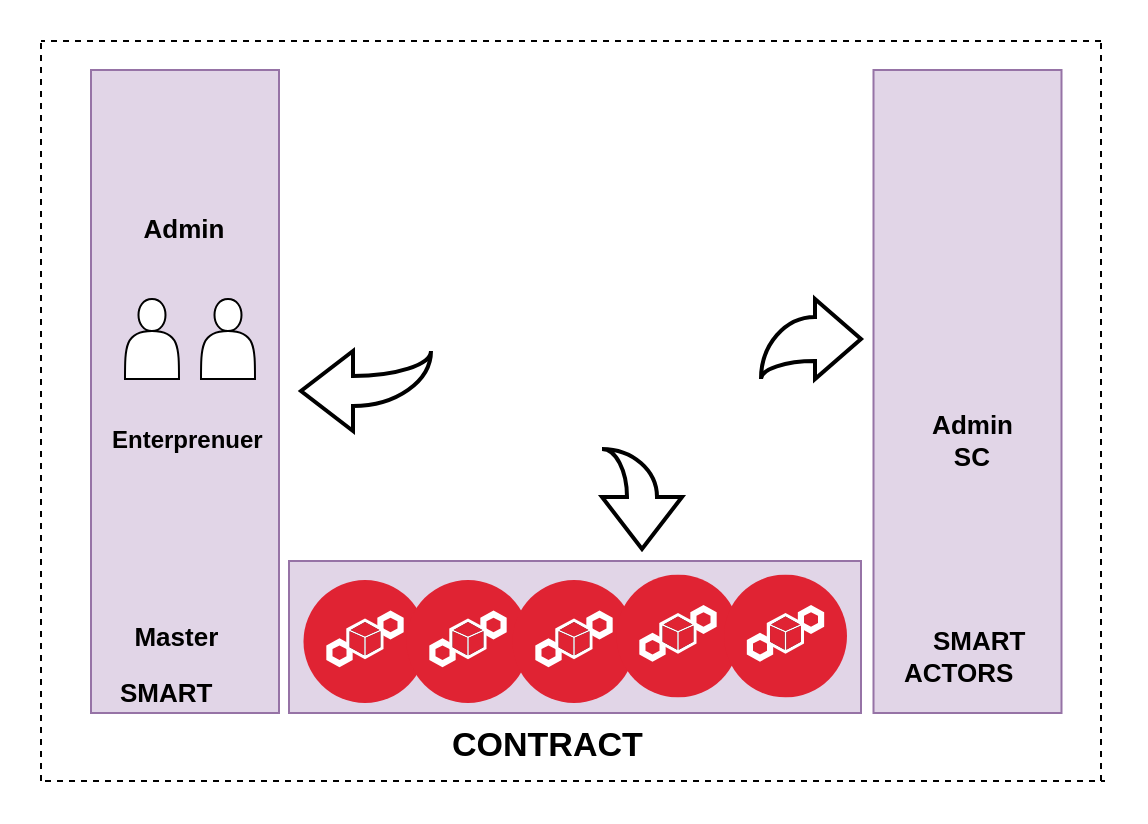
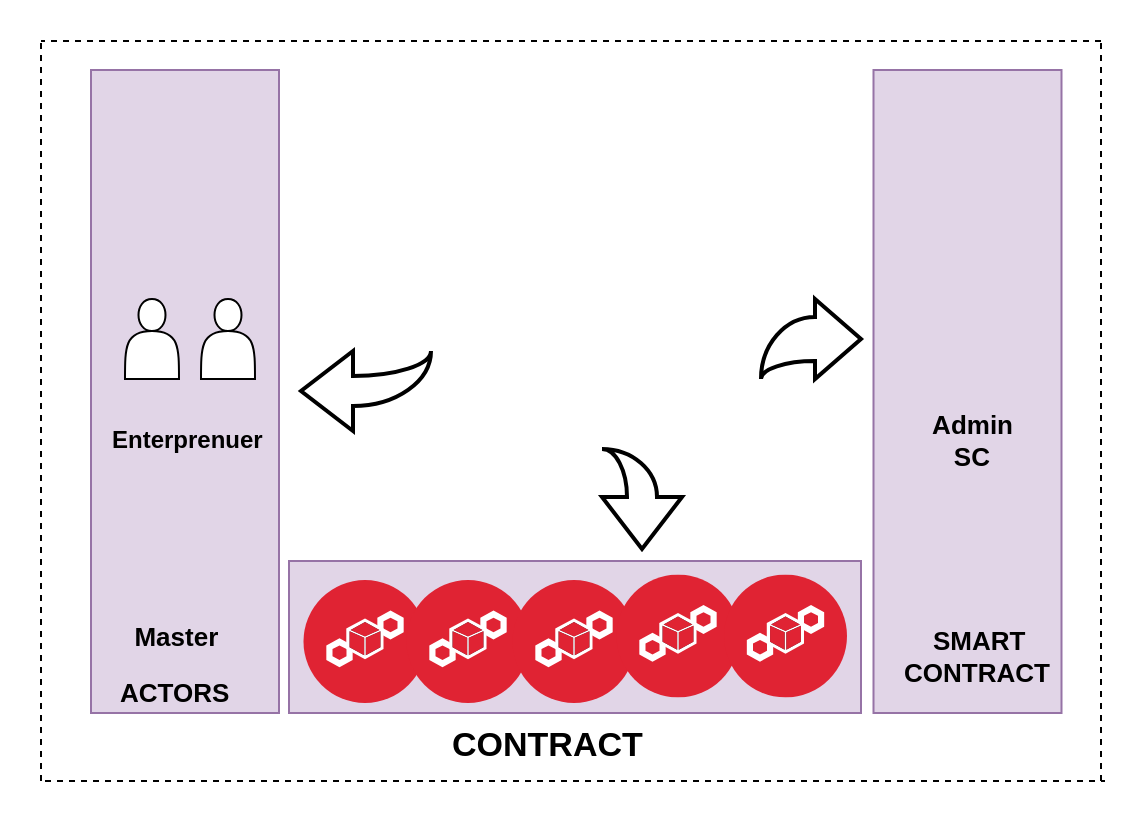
node "Admin": removed
node "SMART ACTORS": label "SMART ACTORS" -> "SMART CONTRACT"
node "SMART": label "SMART" -> "ACTORS"
